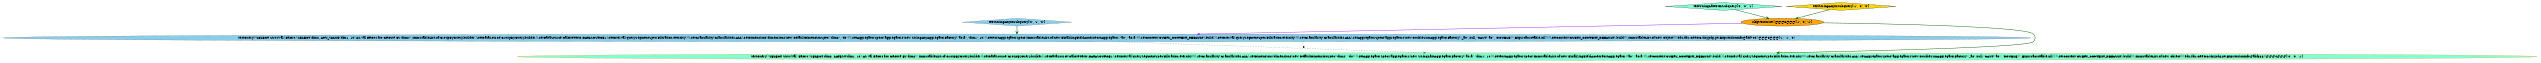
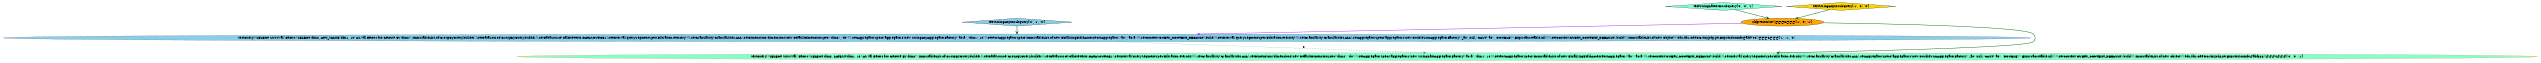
node "testStringAnyInSubquery['0', '1', '0']": color gray40 -> black
